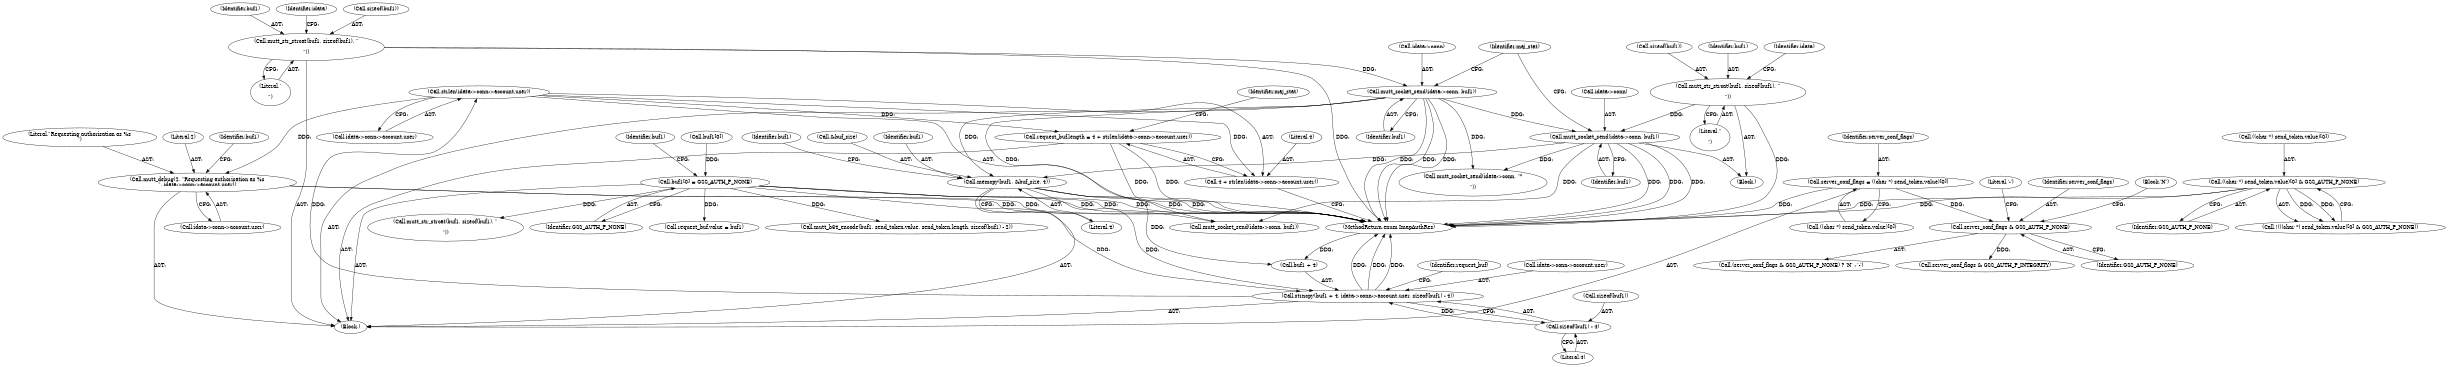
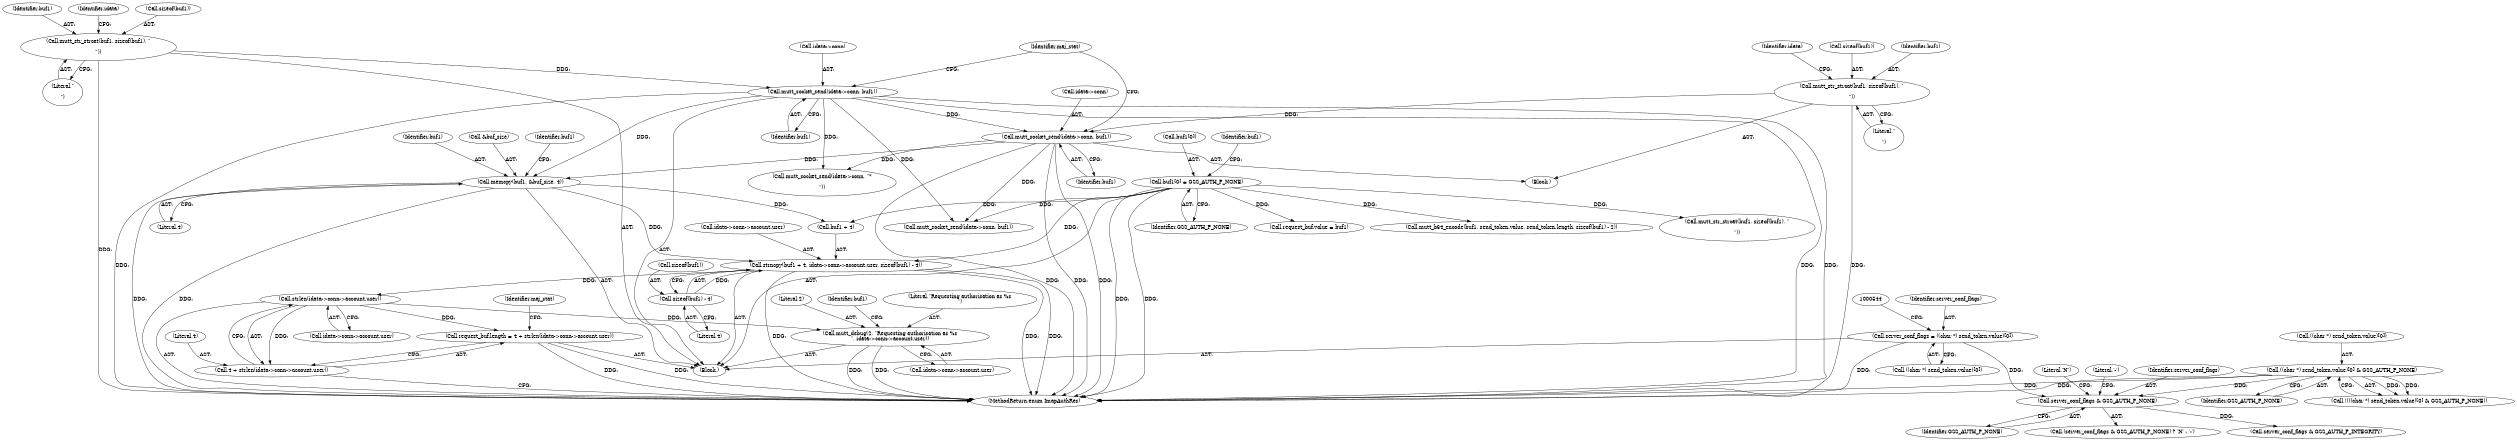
edge "(Call,buf1[0])" -> "(Call,buf1[0] = GSS_AUTH_P_NONE)": label "DDG: " -> "AST: "
node "(Block,'N')": label "(Block,'N')" -> "(Literal,'N')"
edge "(MethodReturn,enum ImapAuthRes)" -> "(Call,buf1 + 4)": now "(Call,buf1[0] = GSS_AUTH_P_NONE)" -> "(Call,buf1 + 4)"
node "(Identifier,request_buf)": removed
node "1000544": added
edge "(Call,4 + strlen(idata->conn->account.user))" -> "(Call,strlen(idata->conn->account.user))": added, label "CFG:"
edge "(Call,((char *) send_token.value)[0] & GSS_AUTH_P_NONE)" -> "(Call,server_conf_flags & GSS_AUTH_P_NONE)": added, label "DDG:"
